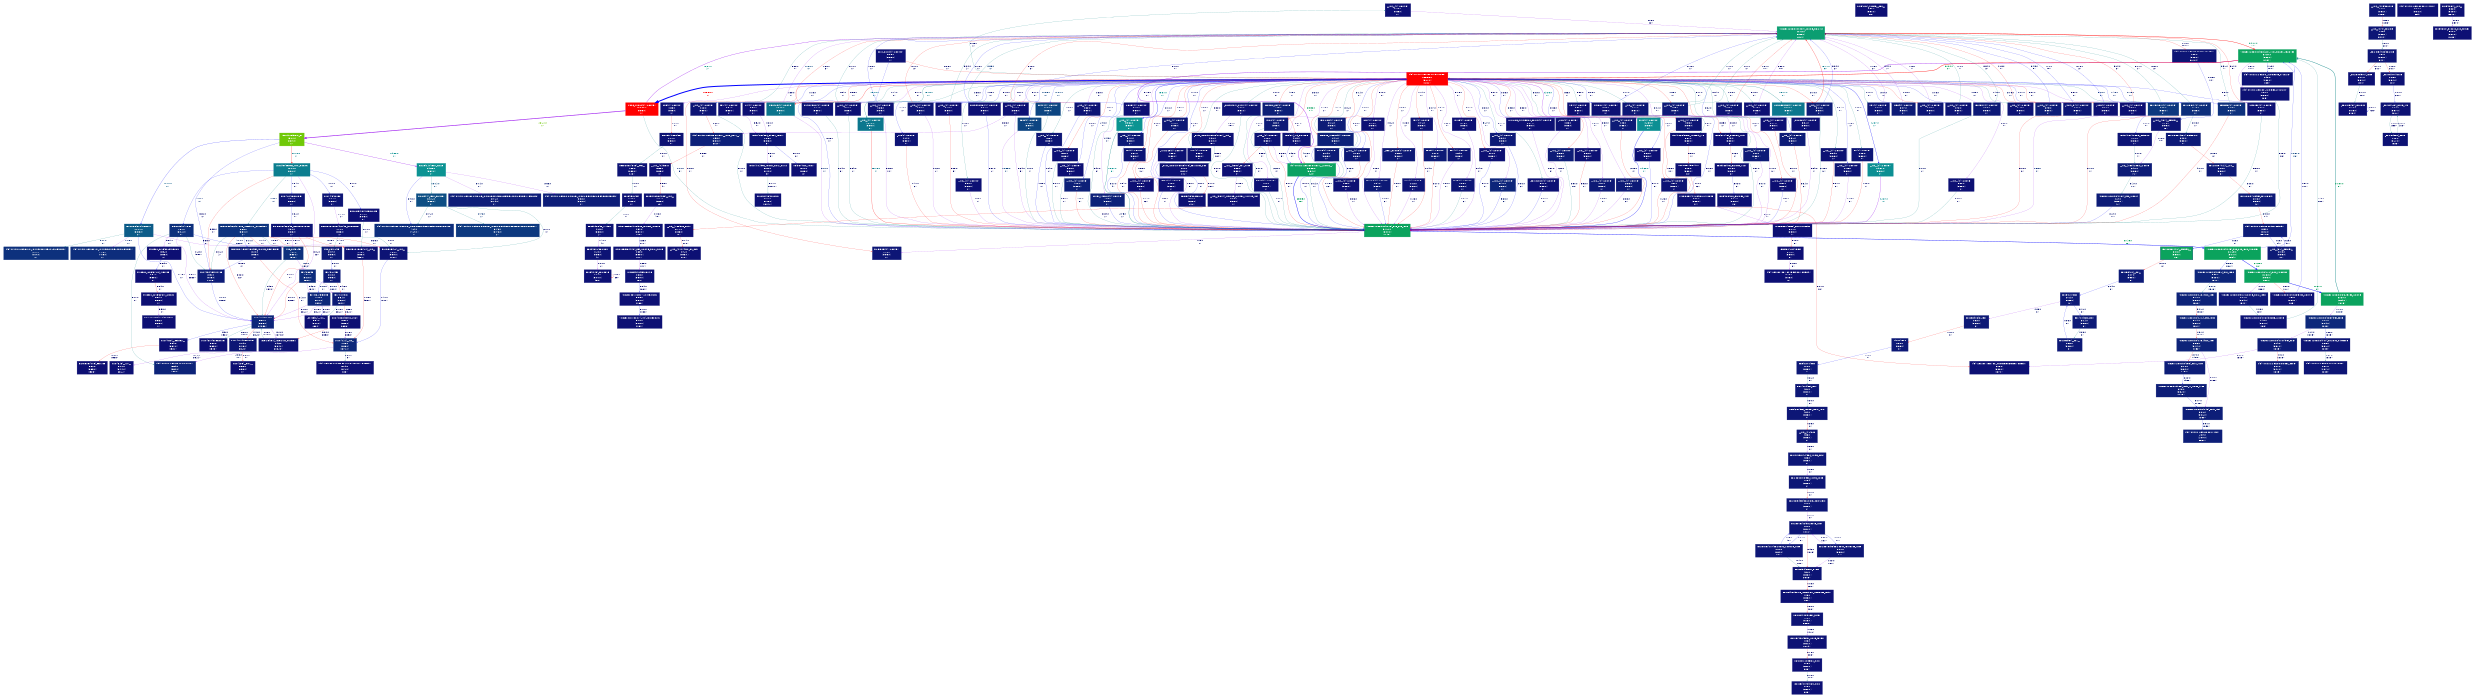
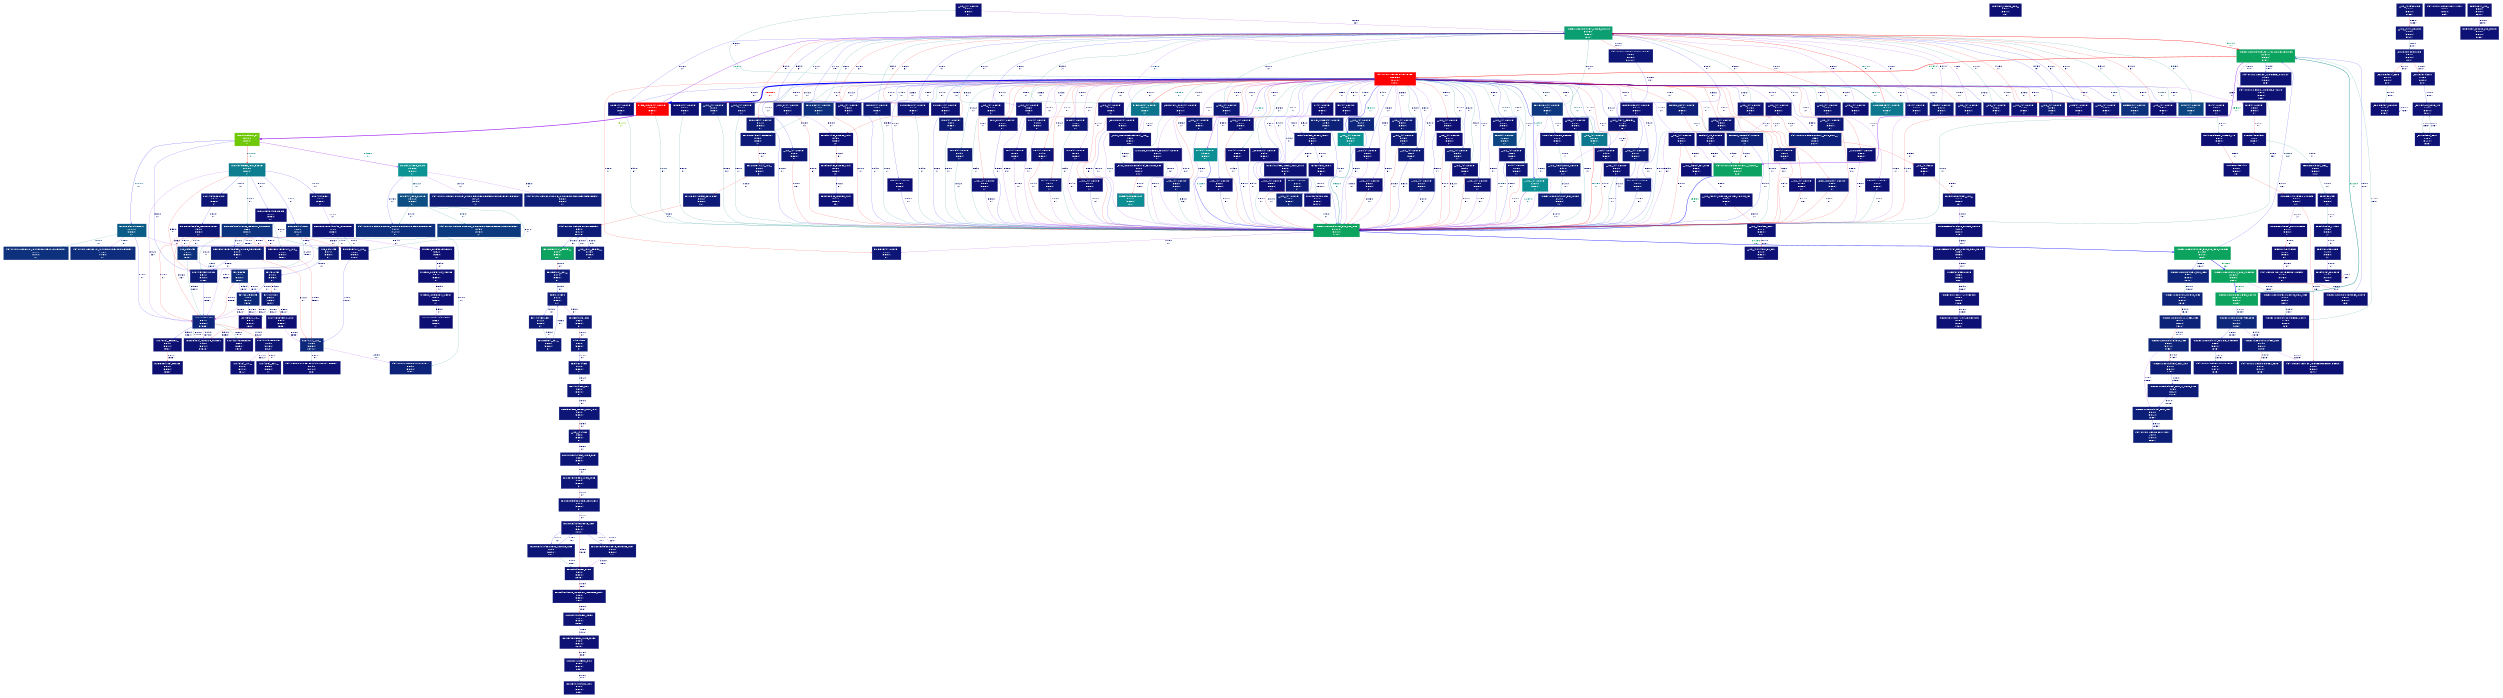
edge "bank_chisq:1:<module> 0.95% (0.00%) 1×" -> "~:0:<built-in method builtins.exec> 100.00% (0.46%) 1686×": reversed
node "doccer:13:docformat 0.76% (0.30%) 414×": fillcolor #0d1074 -> #0c8f93
